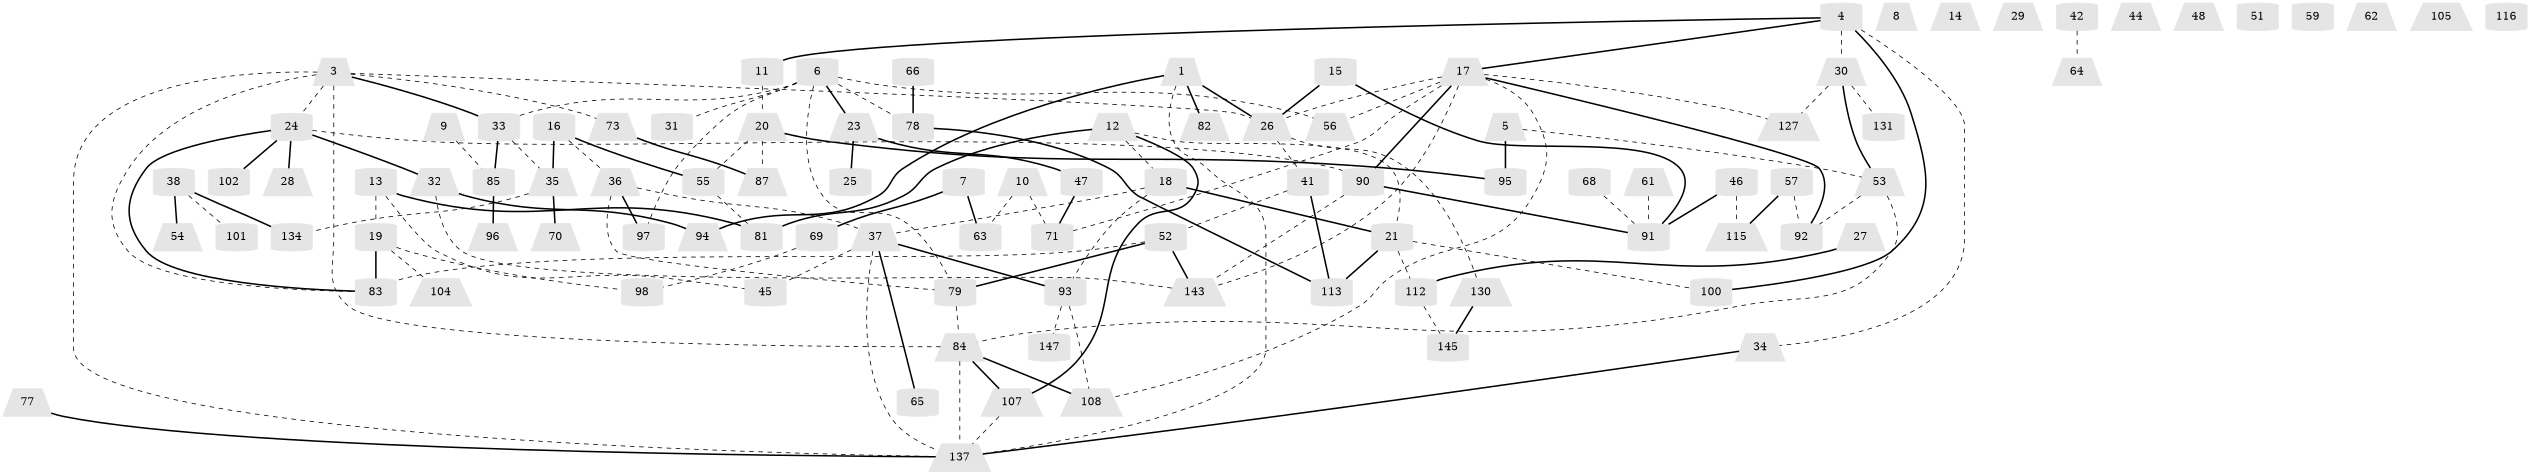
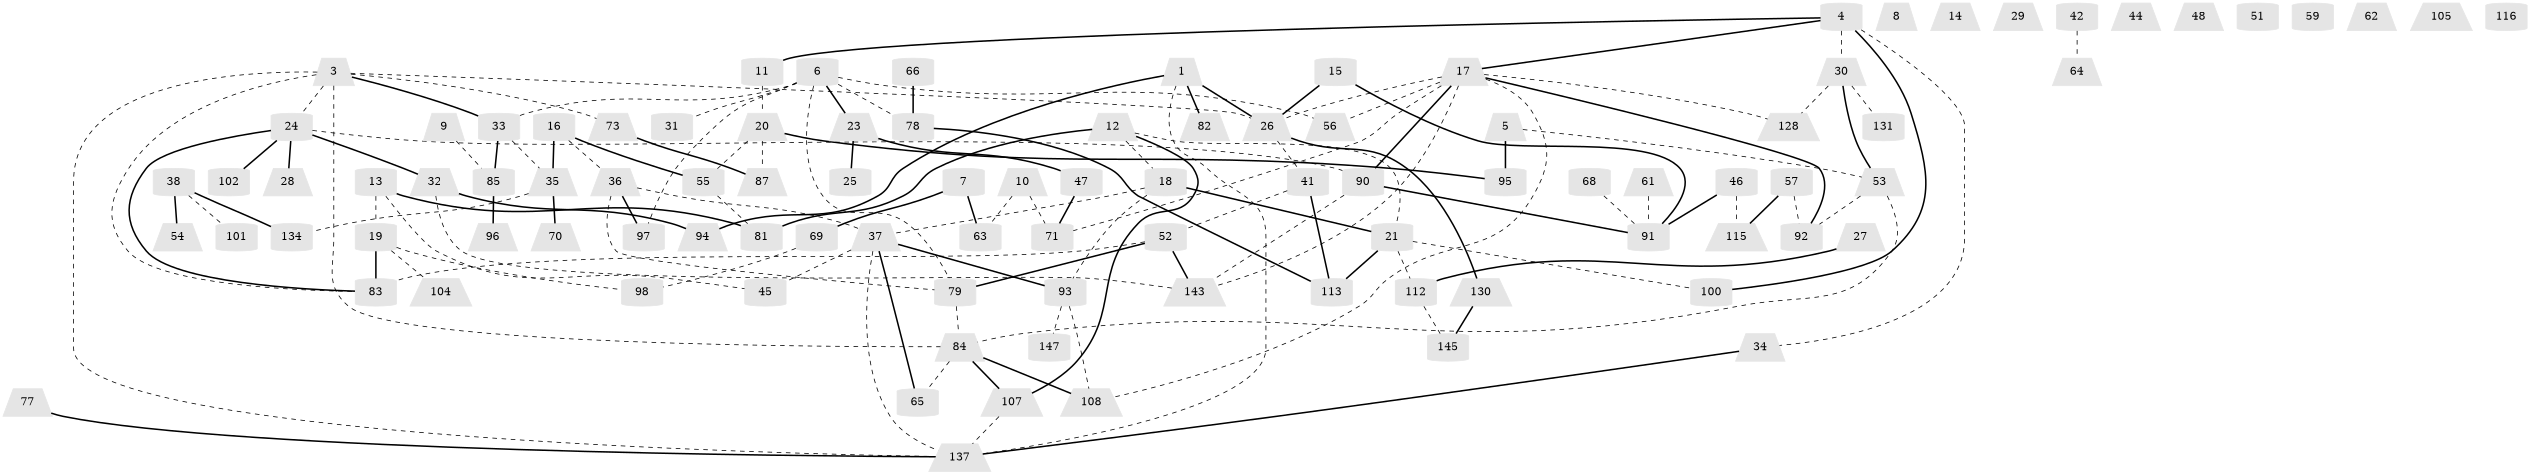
node "127": label "127" -> "128"
edge "26" -- "130": style dashed -> bold
edge "84" -- "137": now "84" -- "65"
